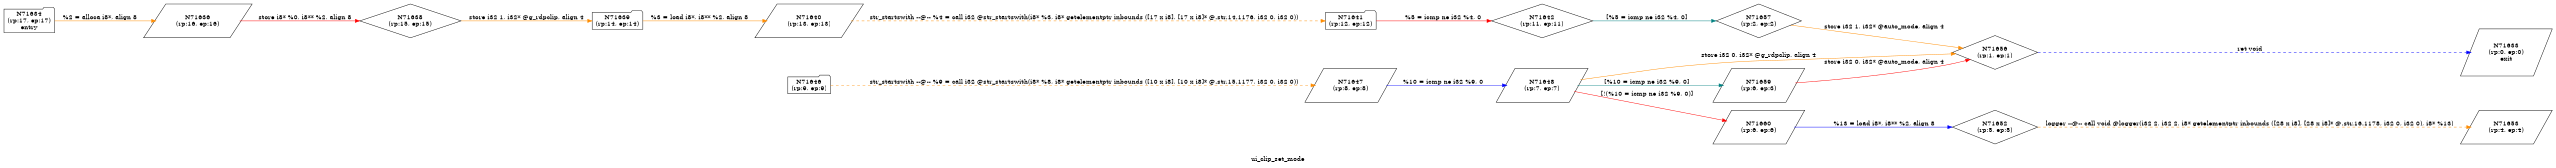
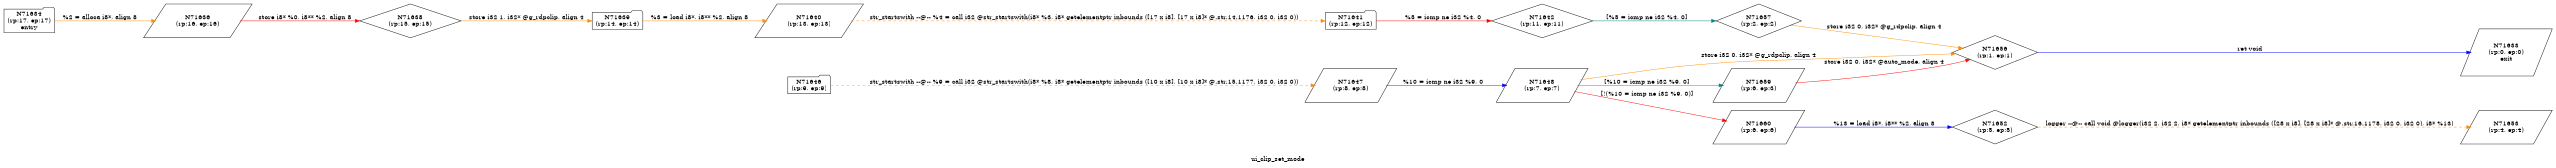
edge "N71657 (rp:2, ep:2)" -> "N71656 (rp:1, ep:1)": label "store i32 1, i32* @auto_mode, align 4" -> "store i32 0, i32* @g_rdpclip, align 4"
edge "N71656 (rp:1, ep:1)" -> "N71633 (rp:0, ep:0) exit": style dashed -> solid
